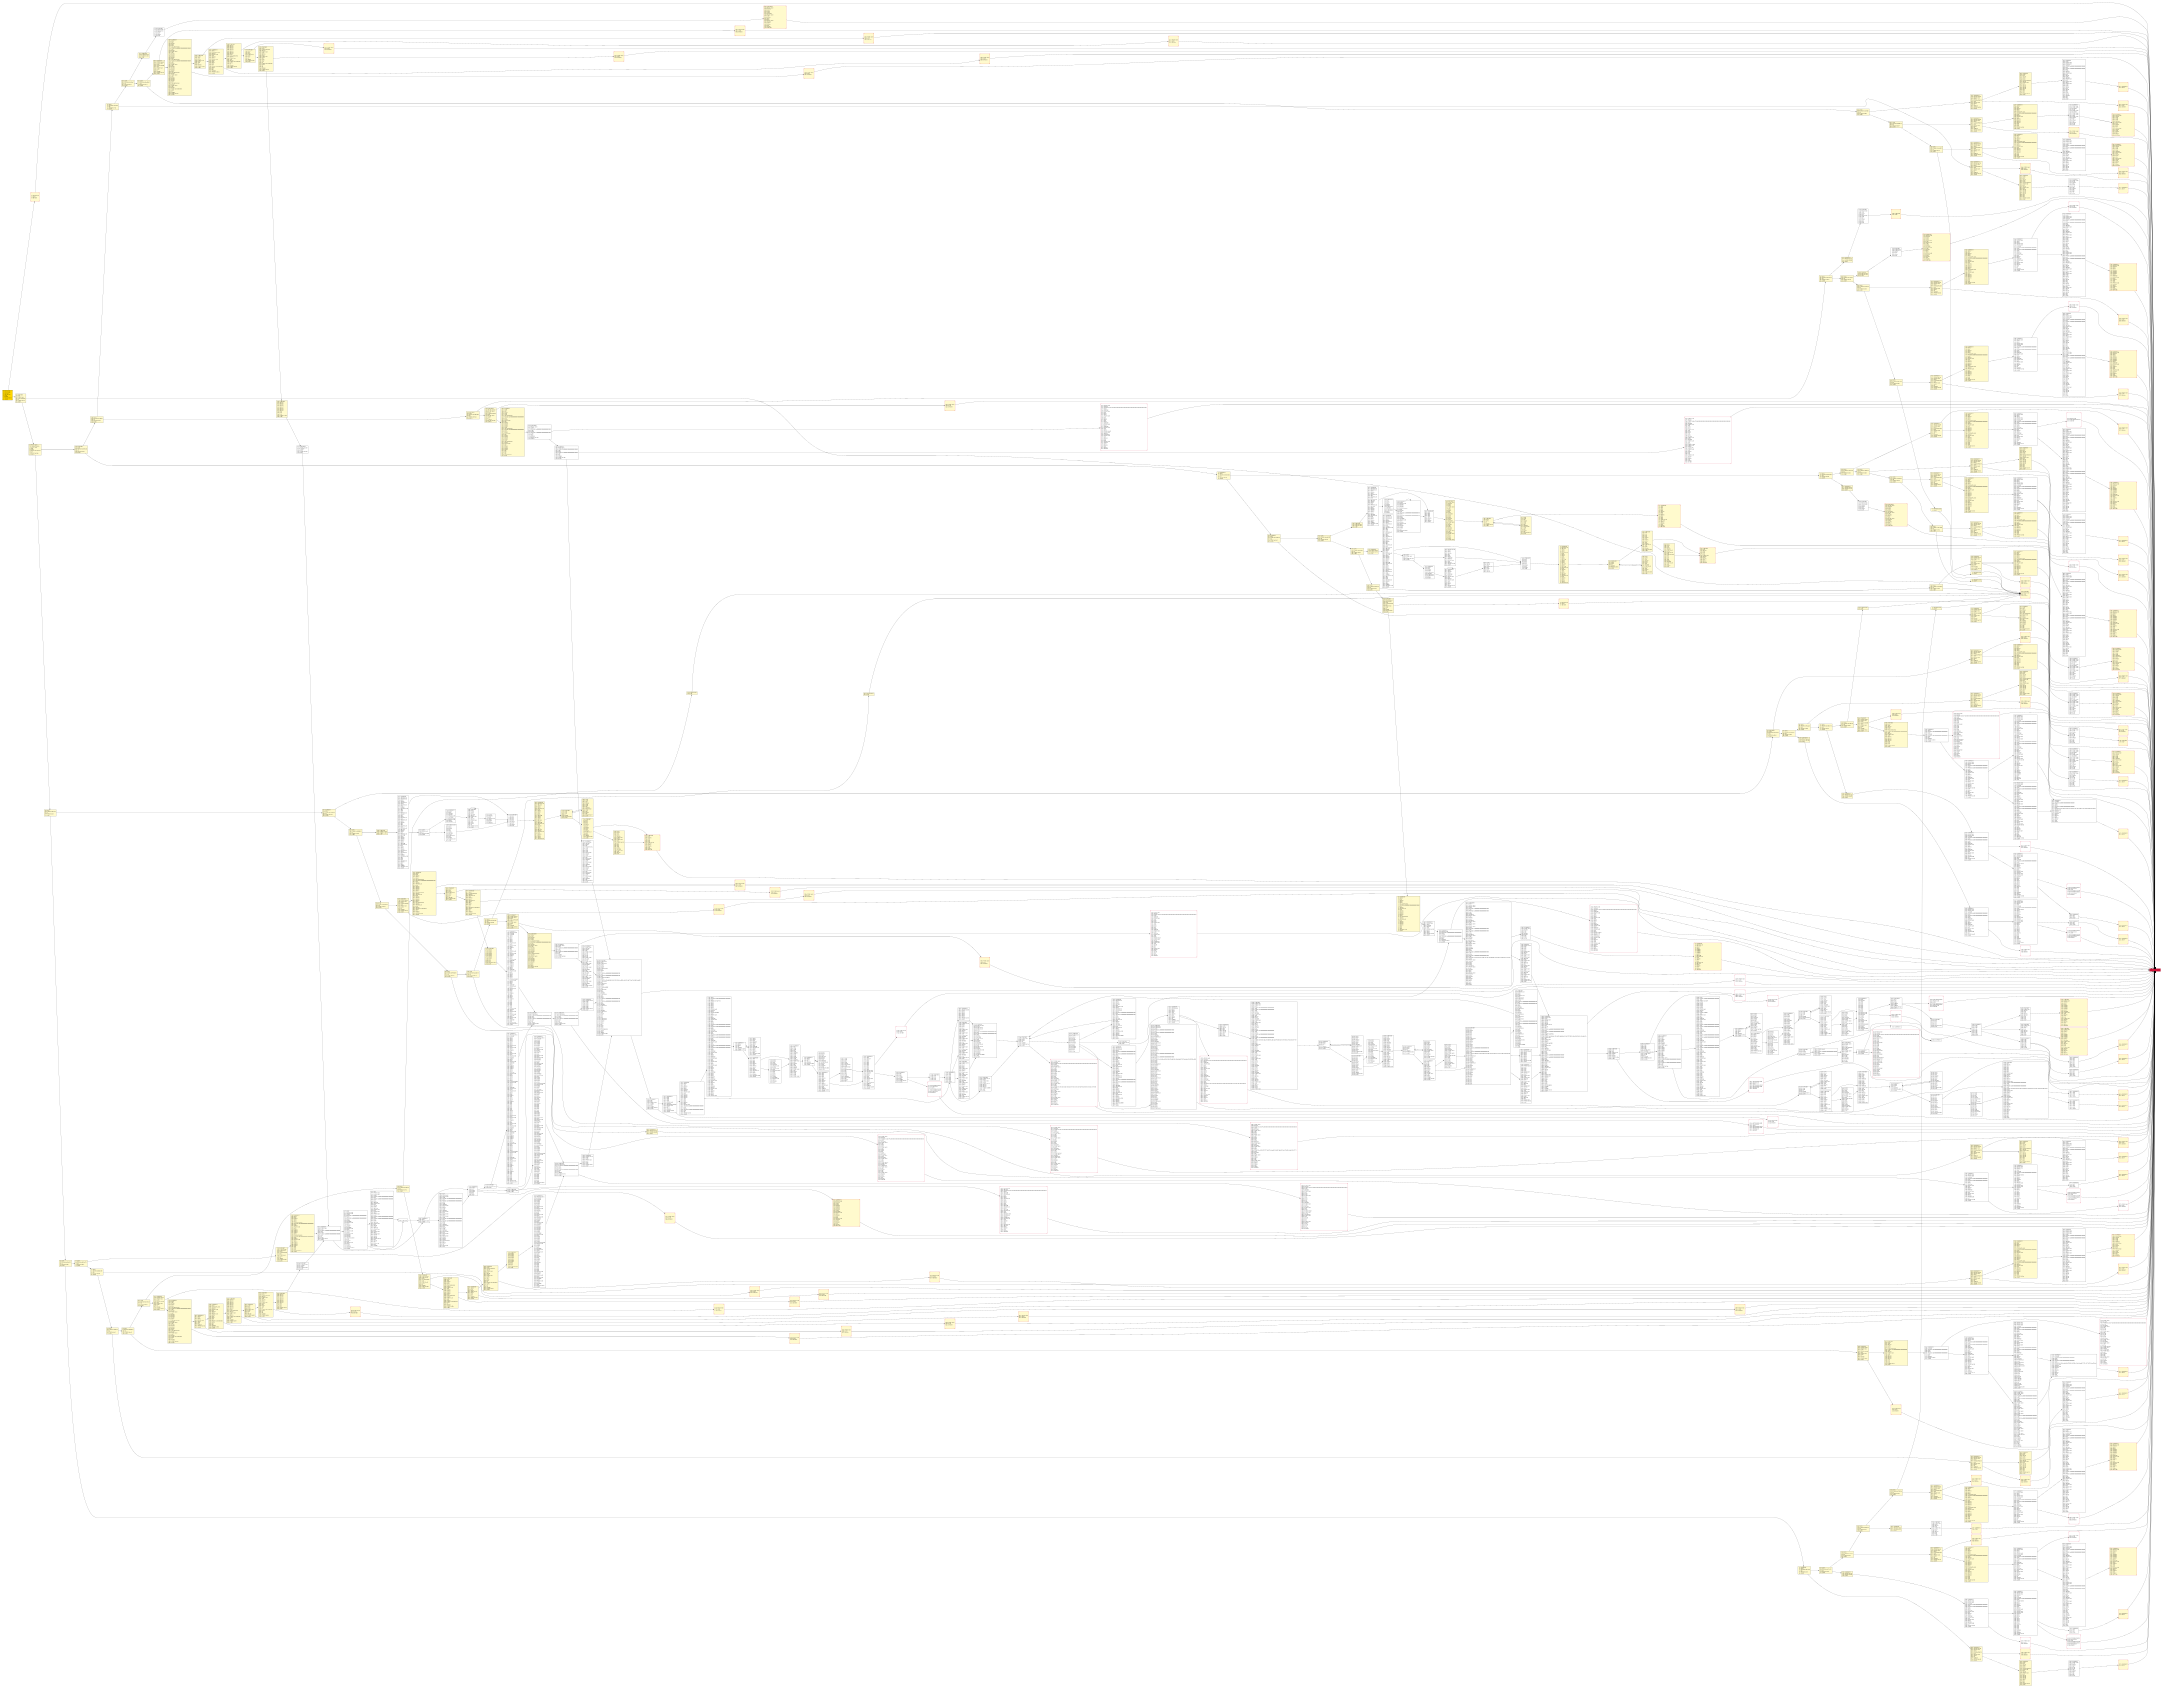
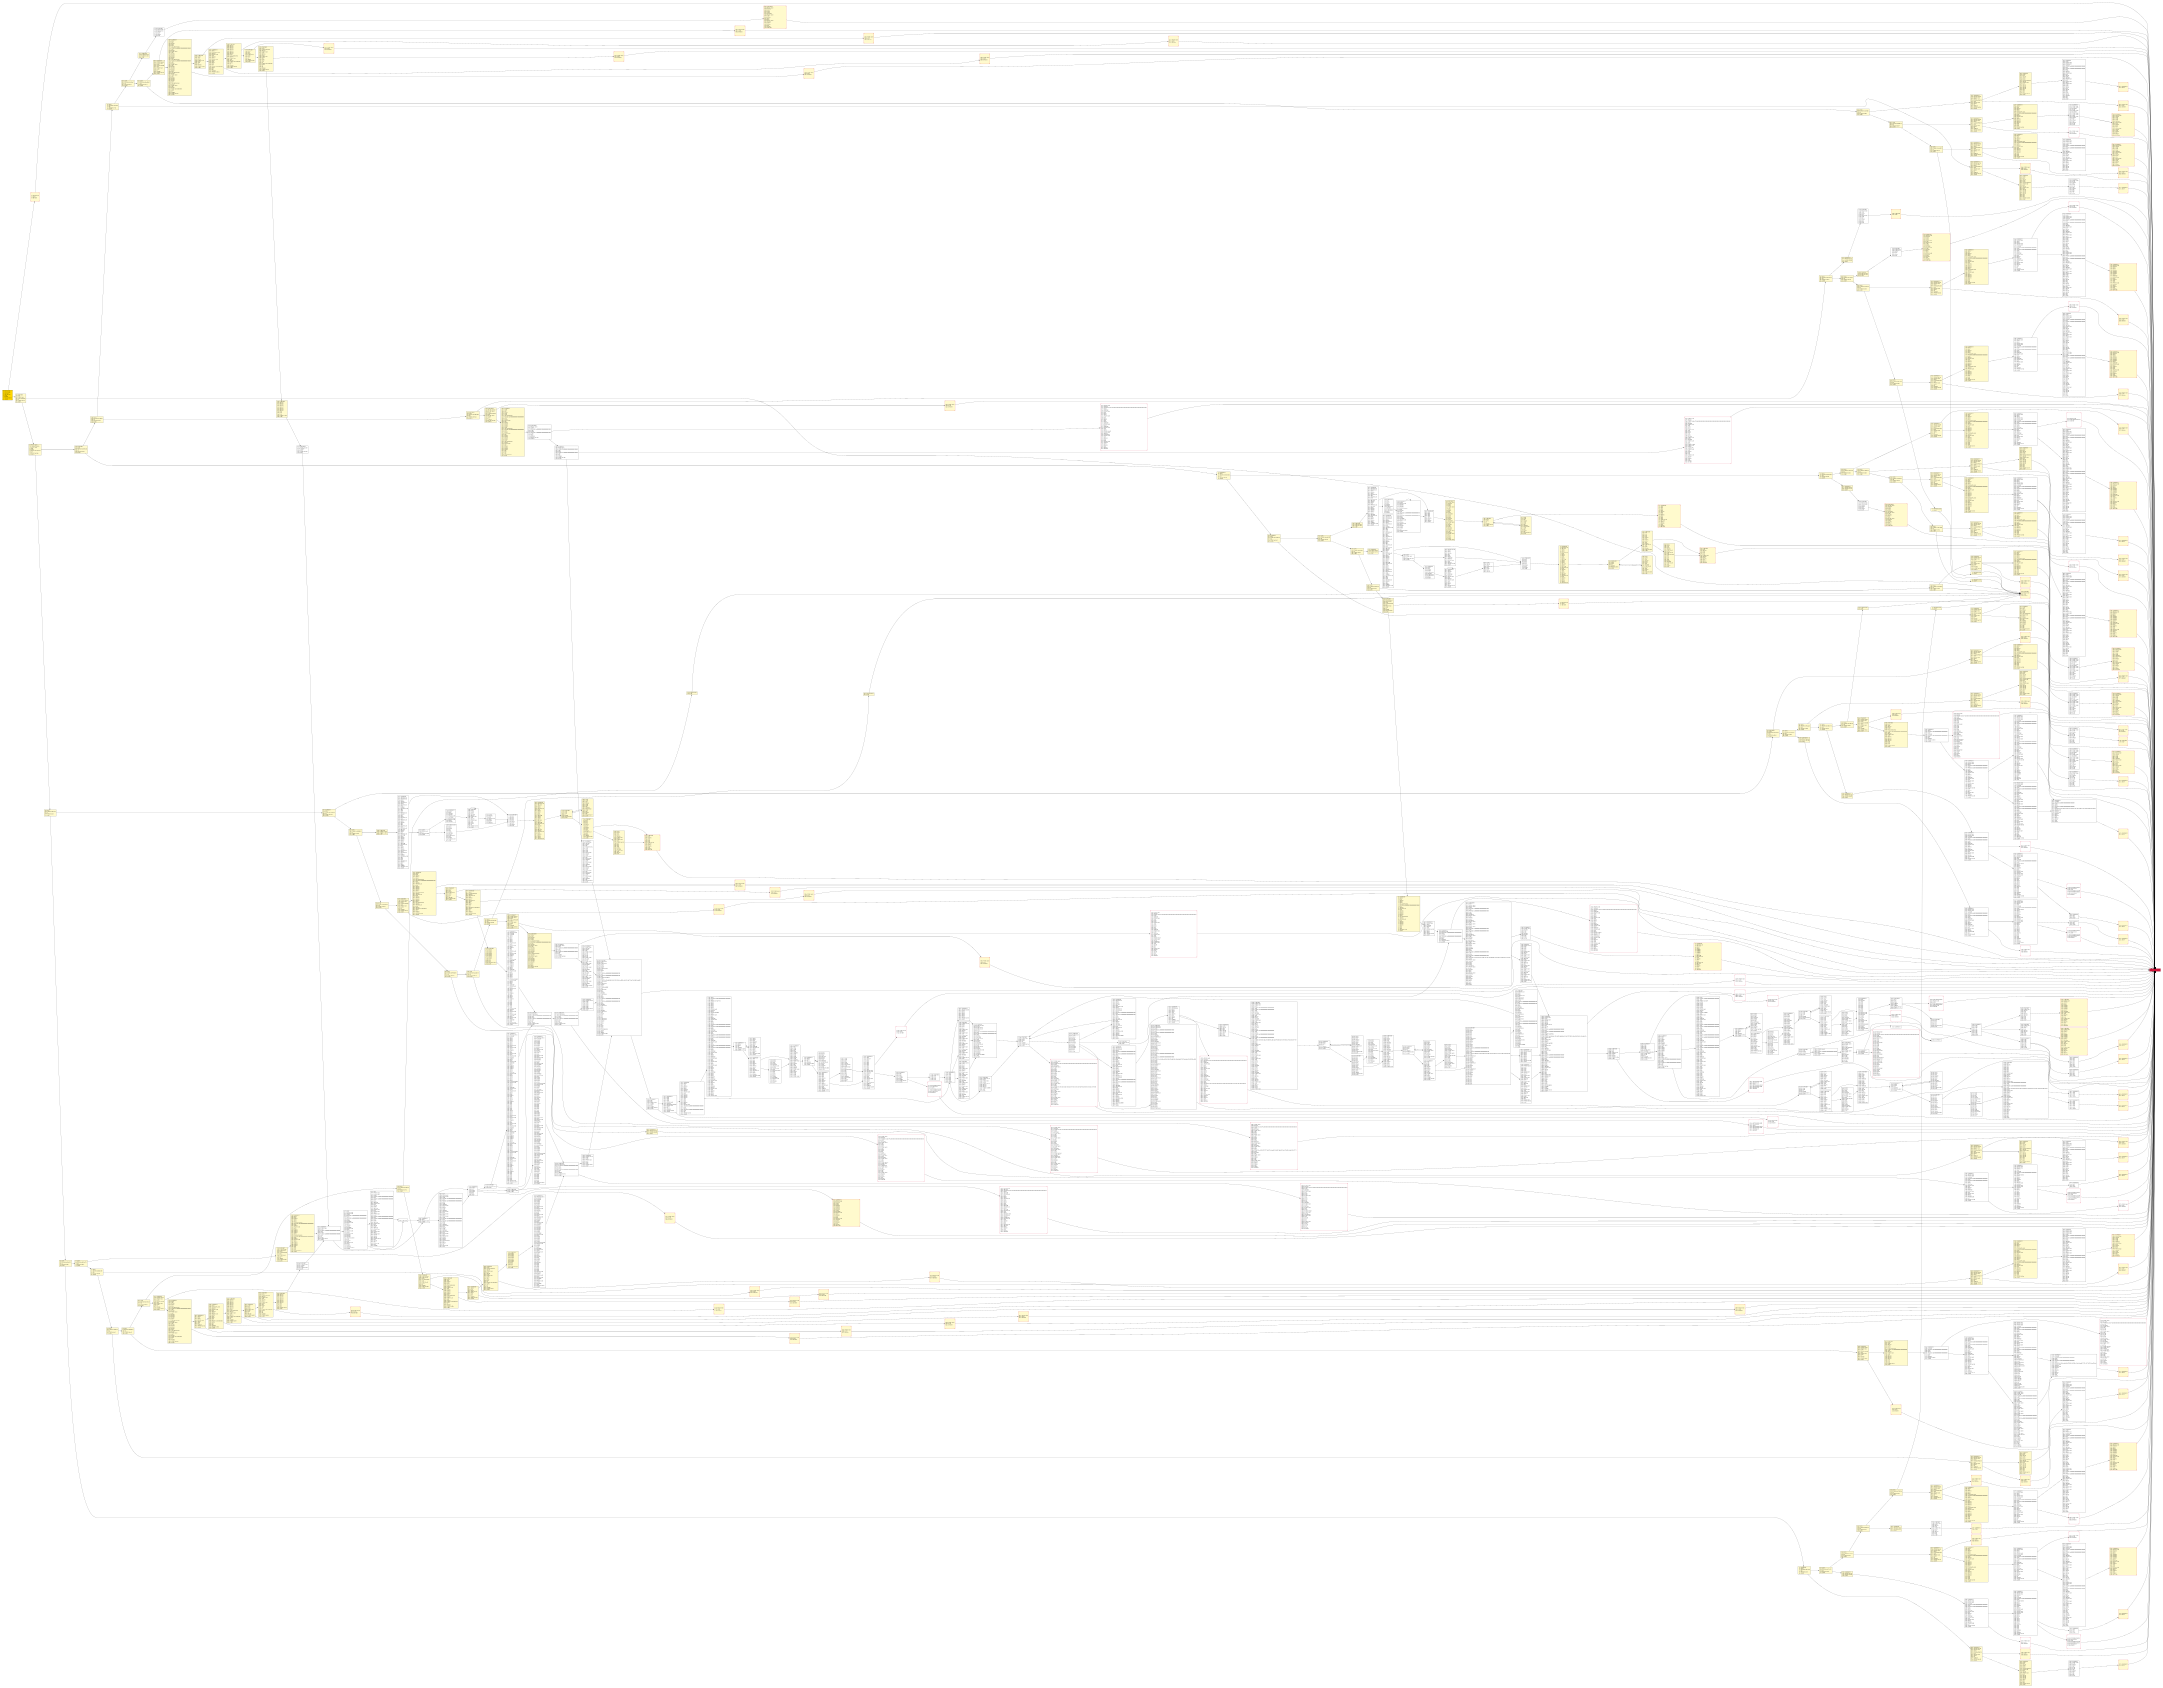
node "2251: PUSH1 0x00 2253: DUP1 2254: REVERT": fillcolor lemonchiffon -> white
